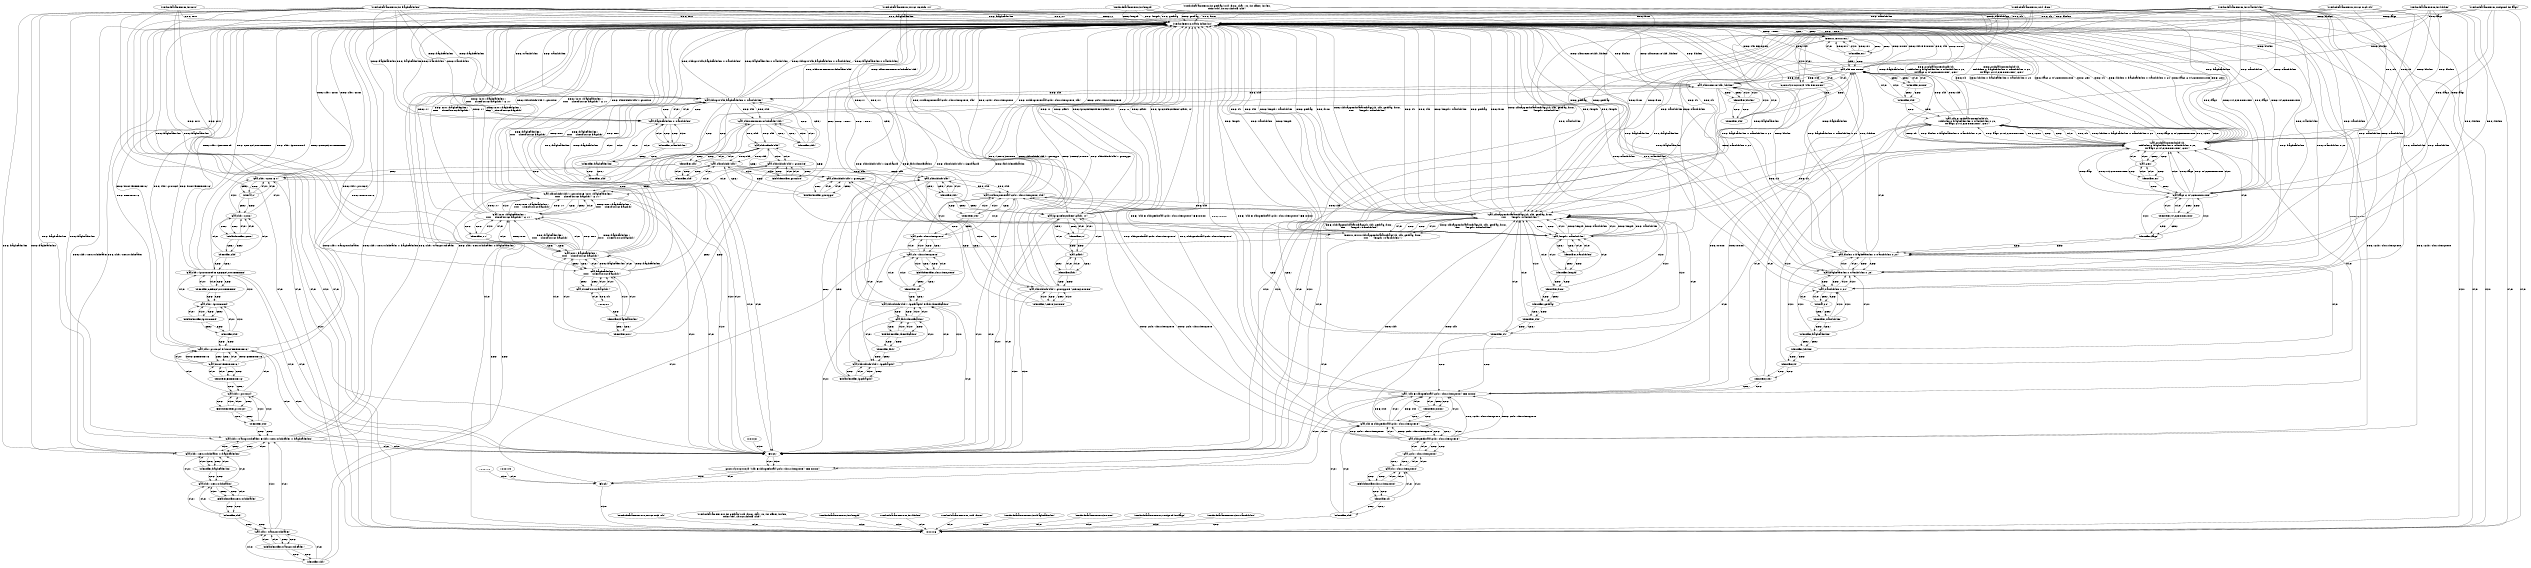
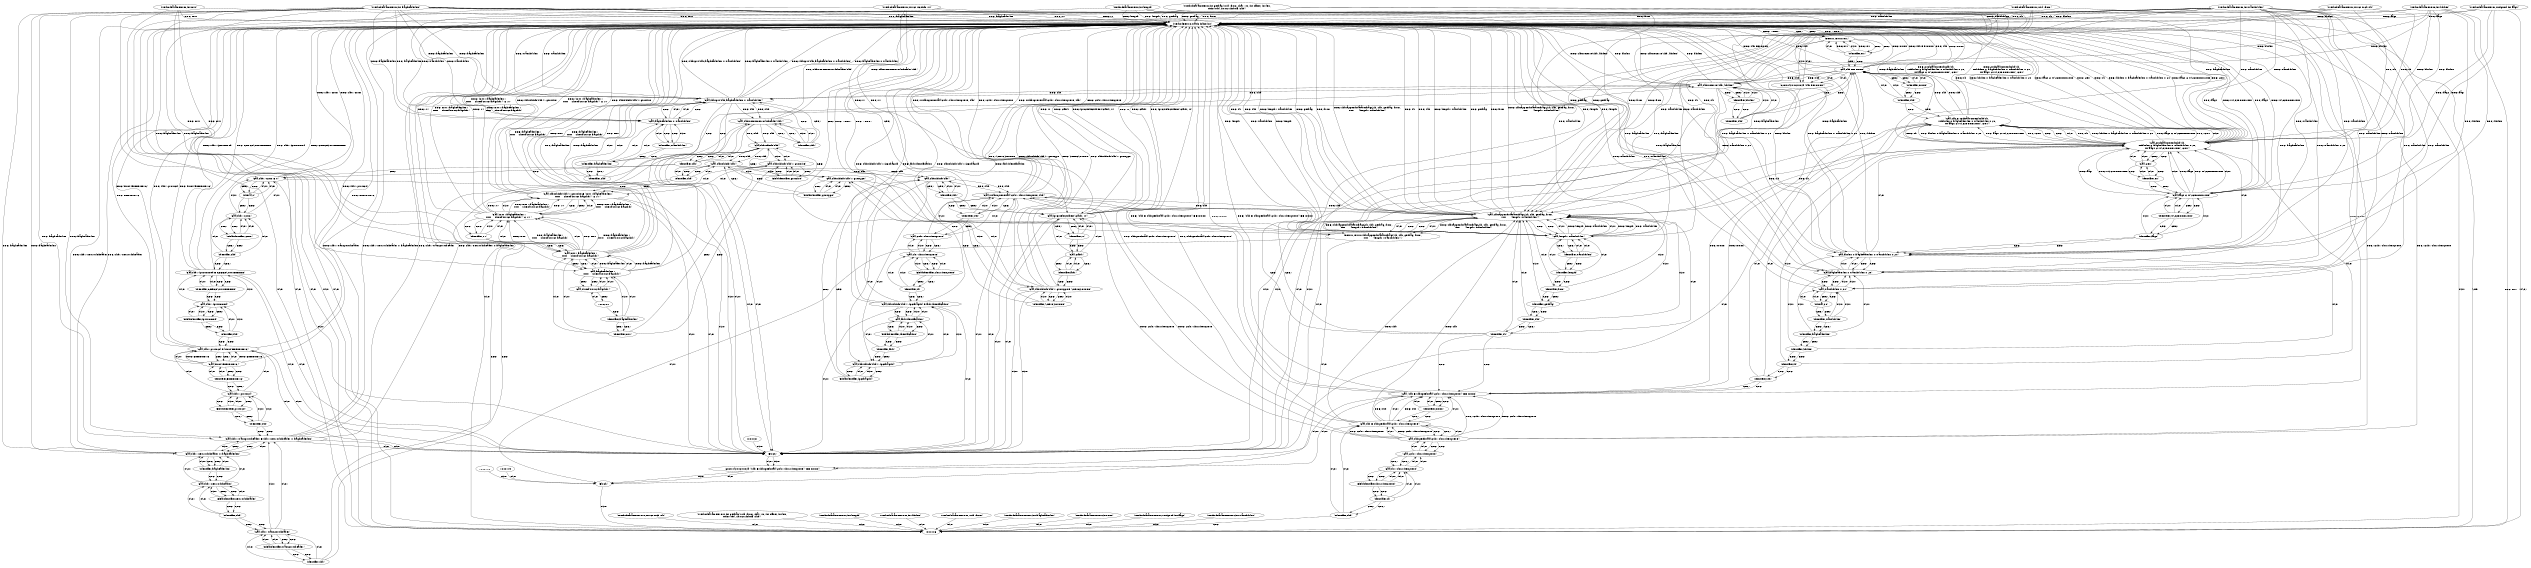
edge "(MethodParameterIn,void *from)" -> "1000106": label "AST: " -> "SKB: "
edge "(MethodParameterIn,int hh_len)" -> "1000106": label "AST: " -> "DDG: mtu"
edge "(MethodParameterIn,unsigned int flags)" -> "1000106": label "AST: " -> "MSG: "
edge "(Call,sizeof(struct frag_hdr))" -> "1000200": label "DDG: sk" -> "CFG: "
edge "(MethodParameterIn,struct sock *sk)" -> "1000106": removed, label "AST:"
